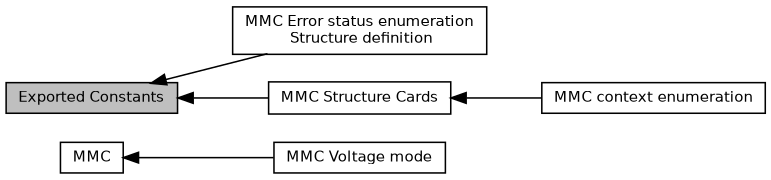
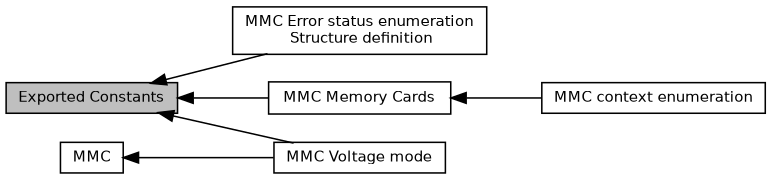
node "MMC Structure Cards": label "MMC Structure Cards" -> "MMC Memory Cards"
edge "MMC Voltage mode" -> "Exported Constants": added
